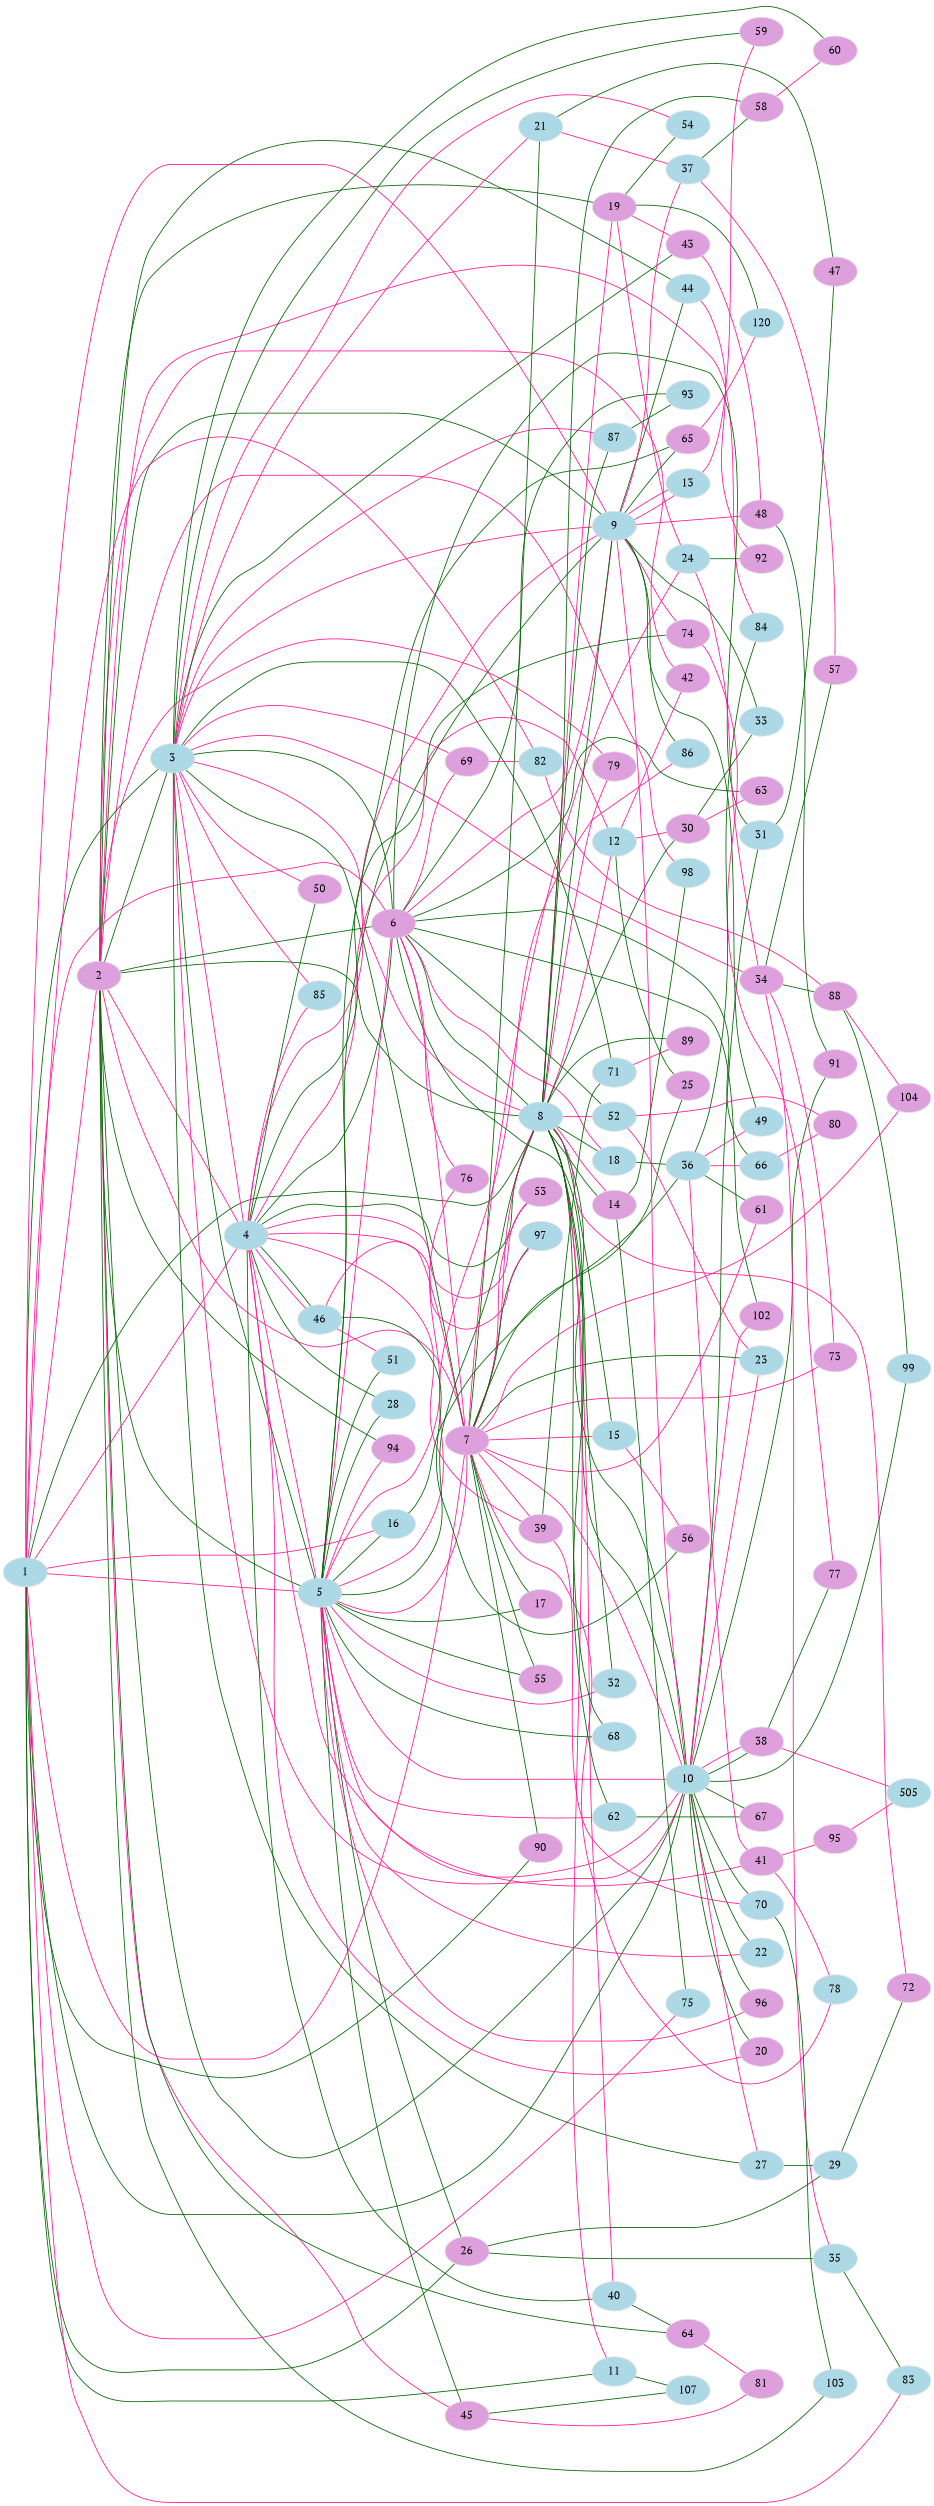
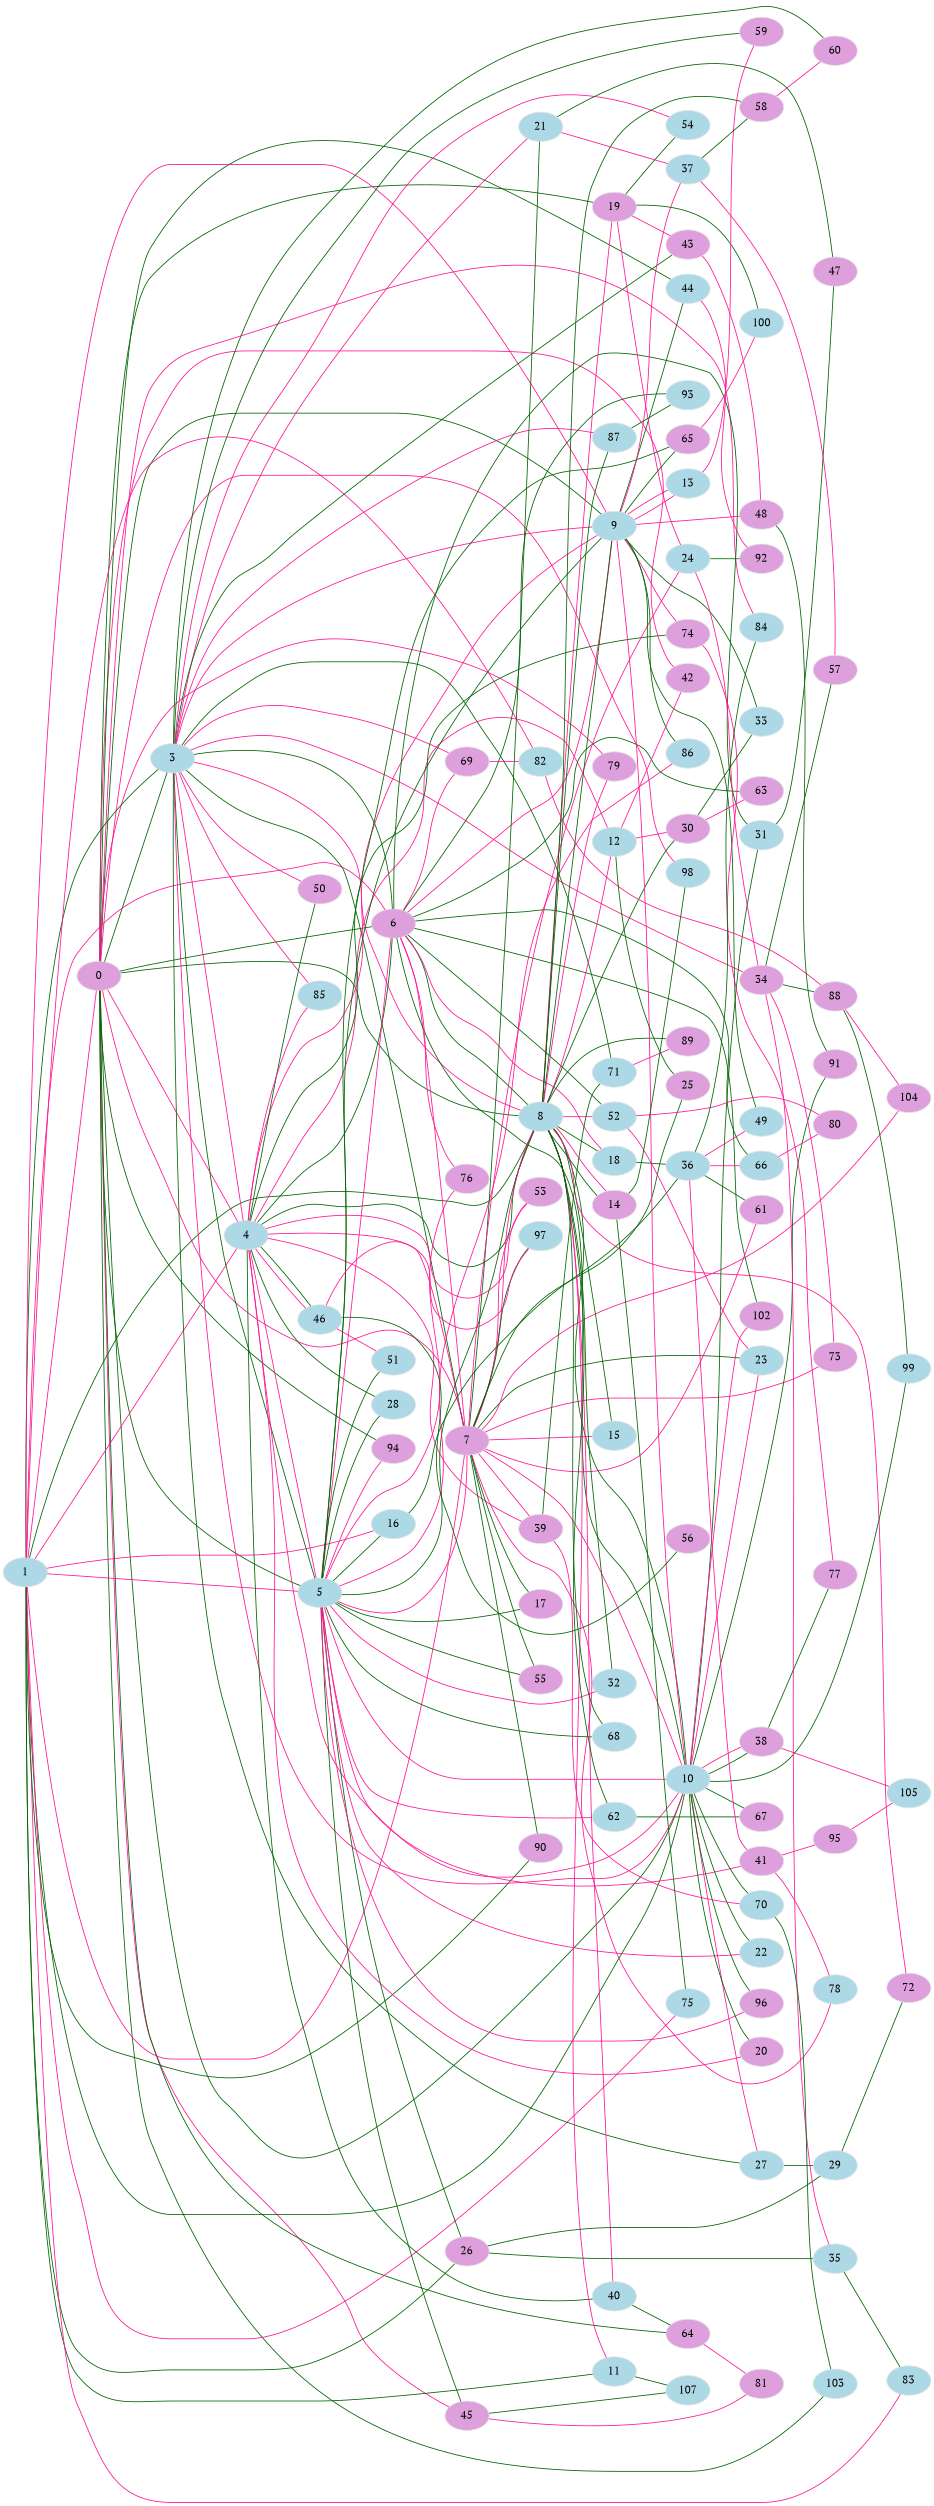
node "120": label "120" -> "100"
node "2": label "2" -> "0"
edge "15" -- "56": removed
node "505": label "505" -> "105"
